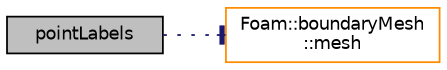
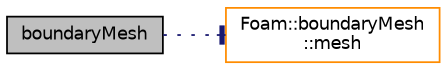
node "pointLabels": label "pointLabels" -> "boundaryMesh"
